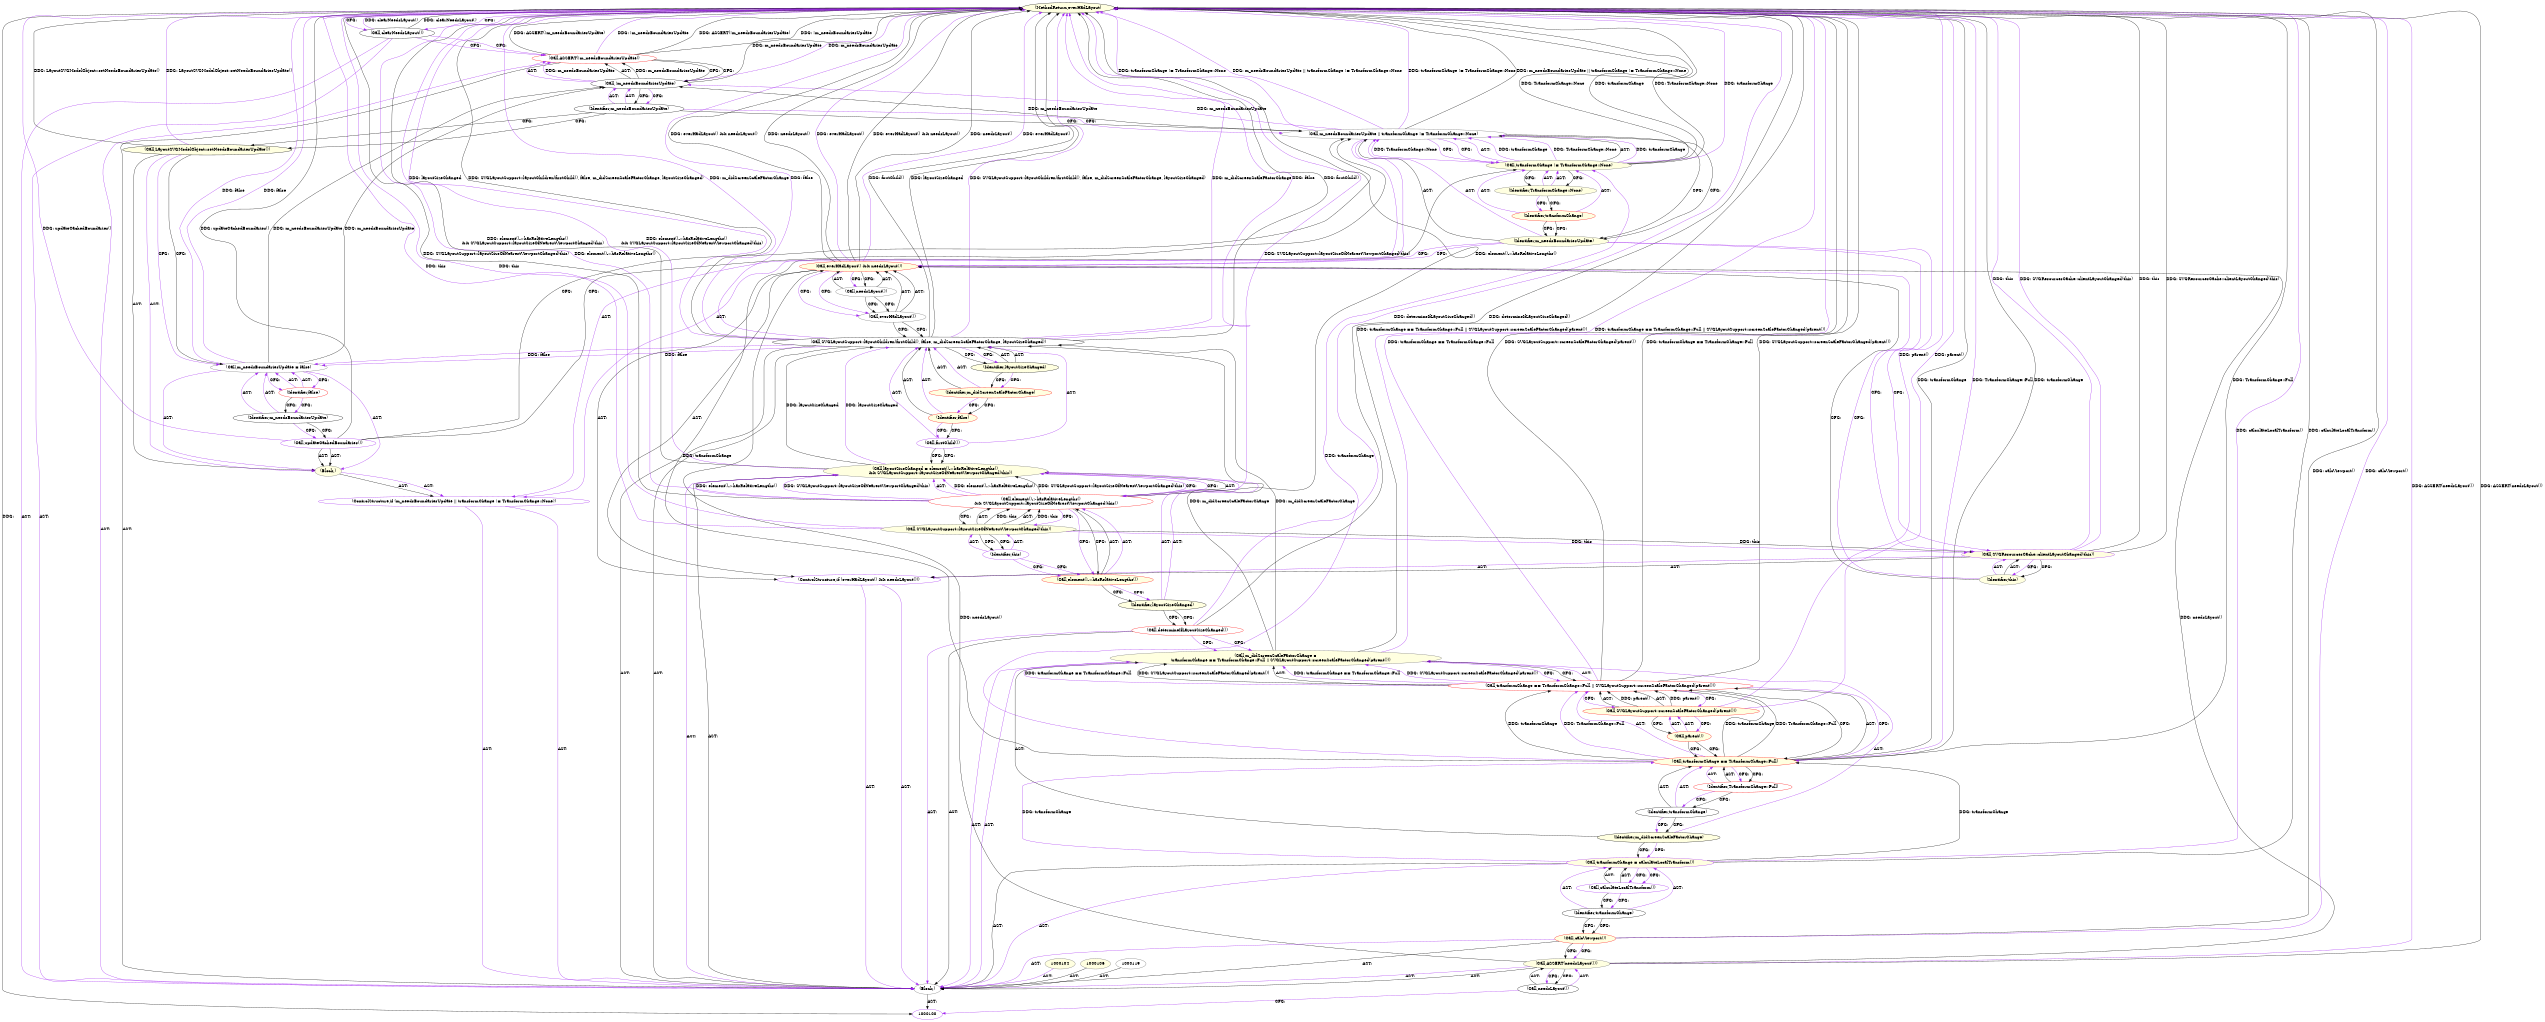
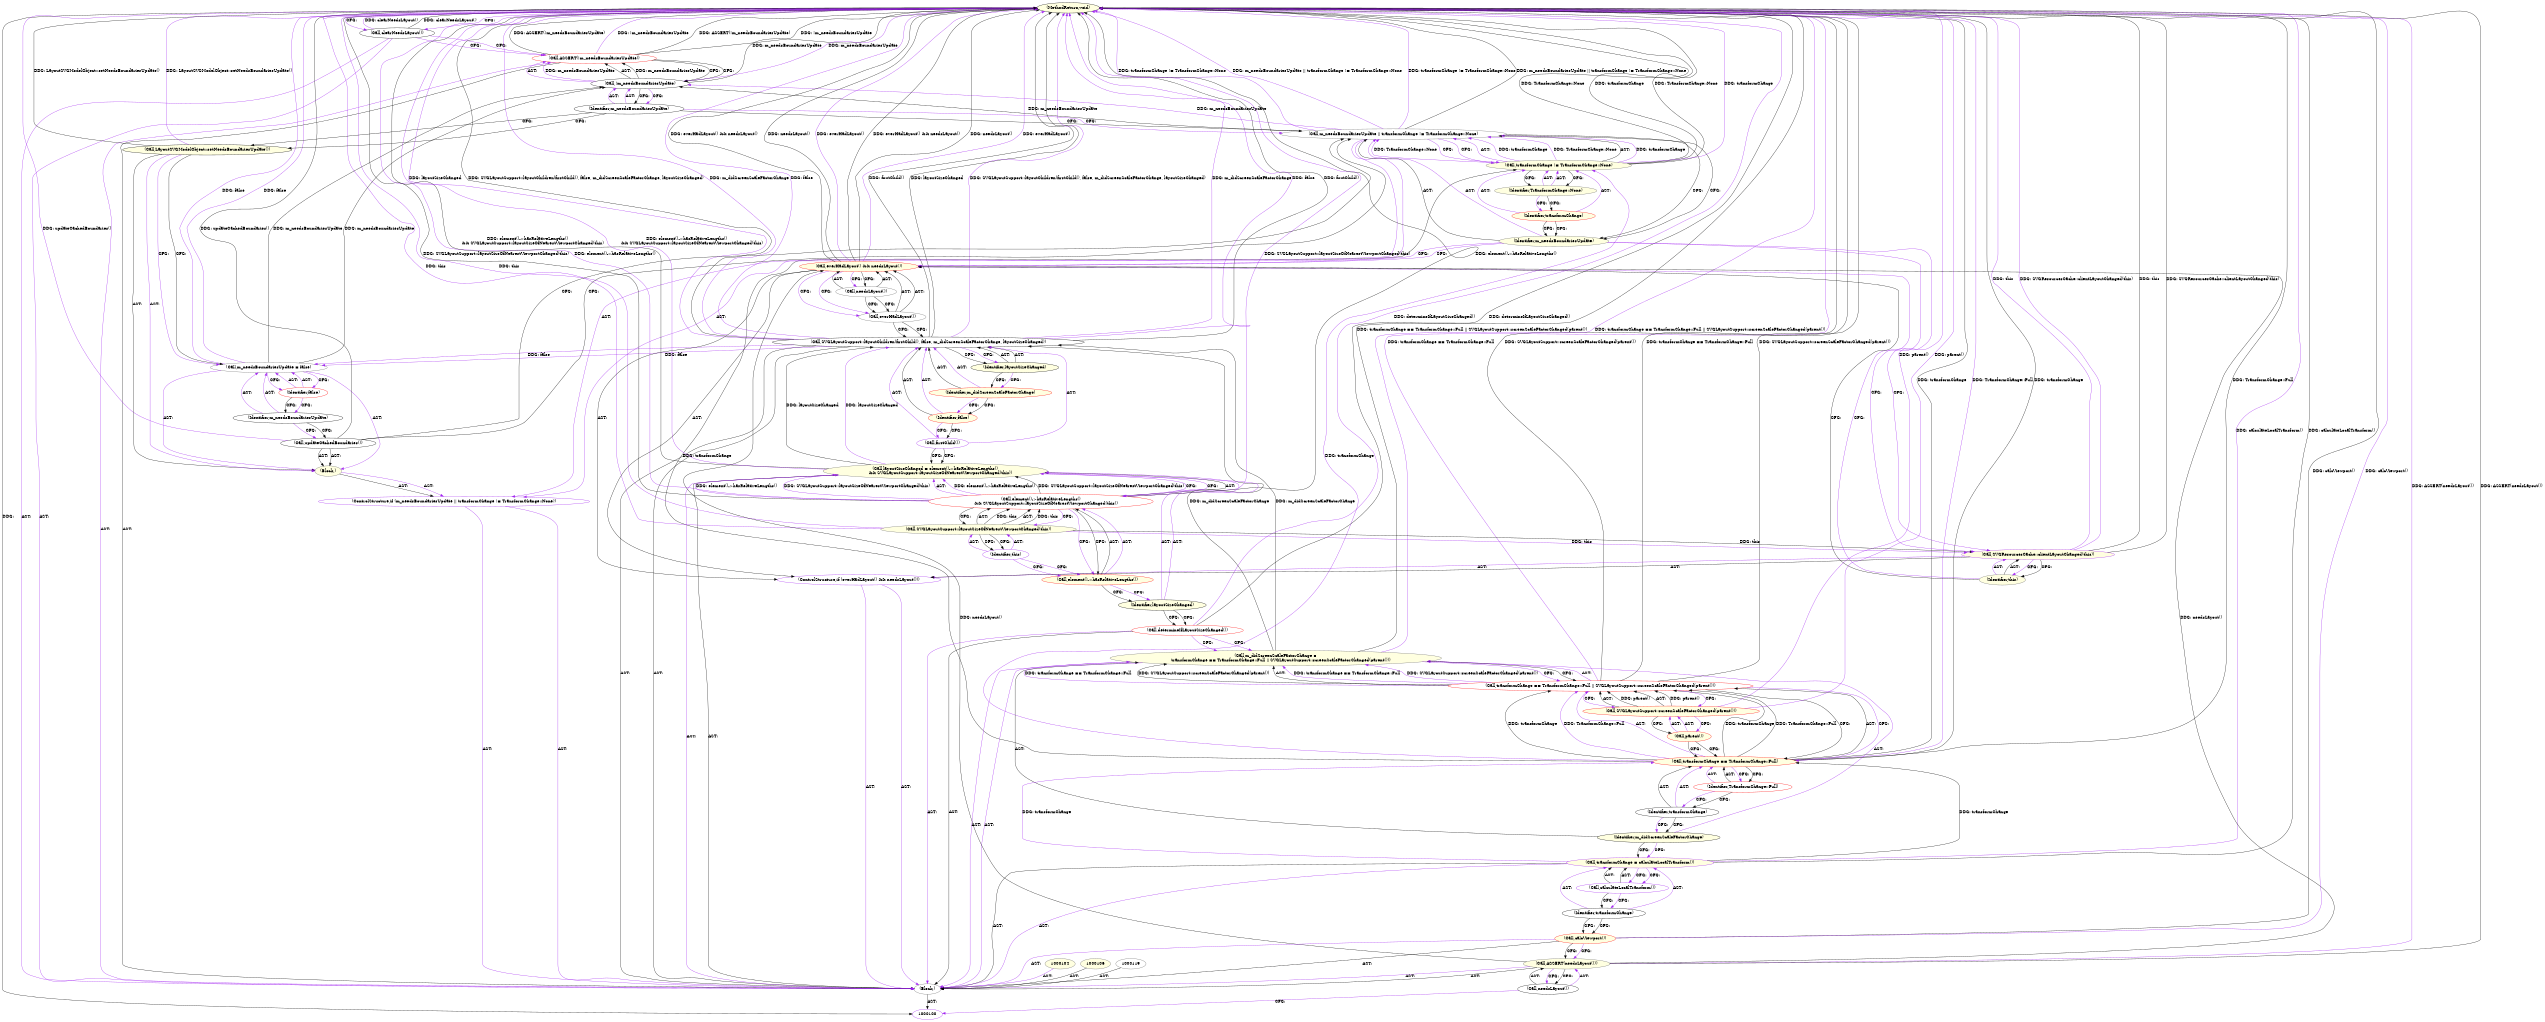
node "(MethodReturn,everHadLayout)": label "(MethodReturn,everHadLayout)" -> "(MethodReturn,void)"
node "(Call,updateCachedBoundaries())": color purple -> black
